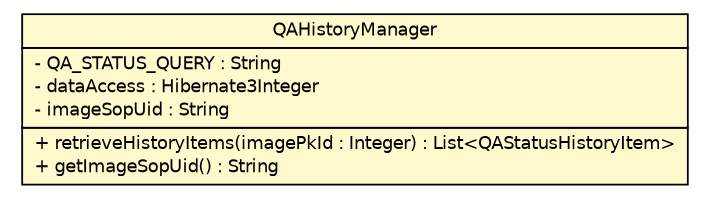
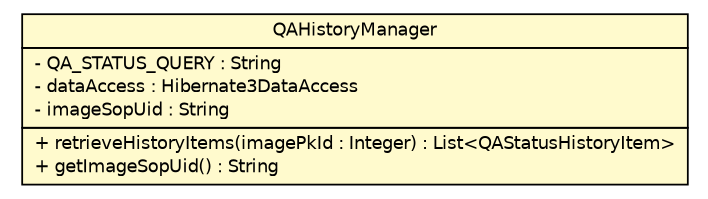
node "QAHistoryManager": text "- dataAccess : Hibernate3Integer" -> "- dataAccess : Hibernate3DataAccess"
